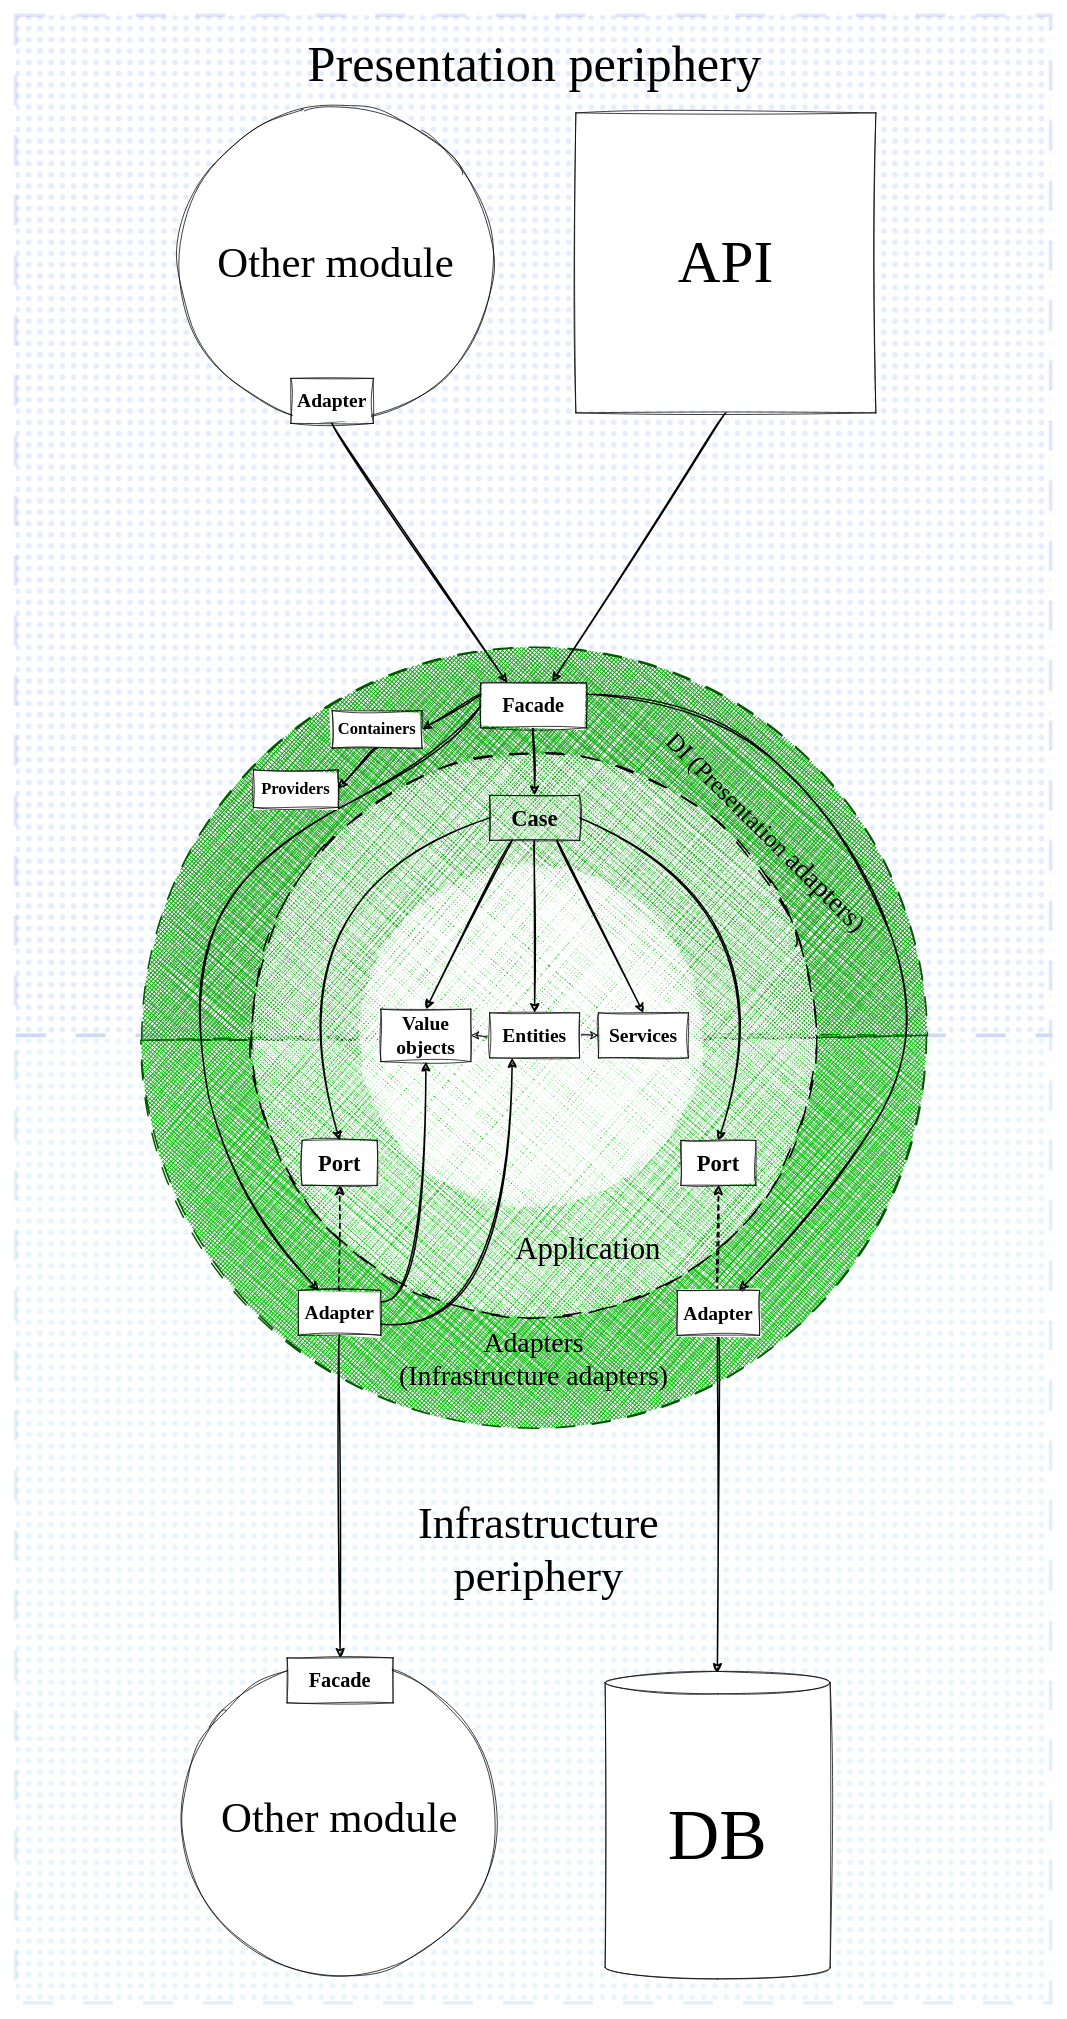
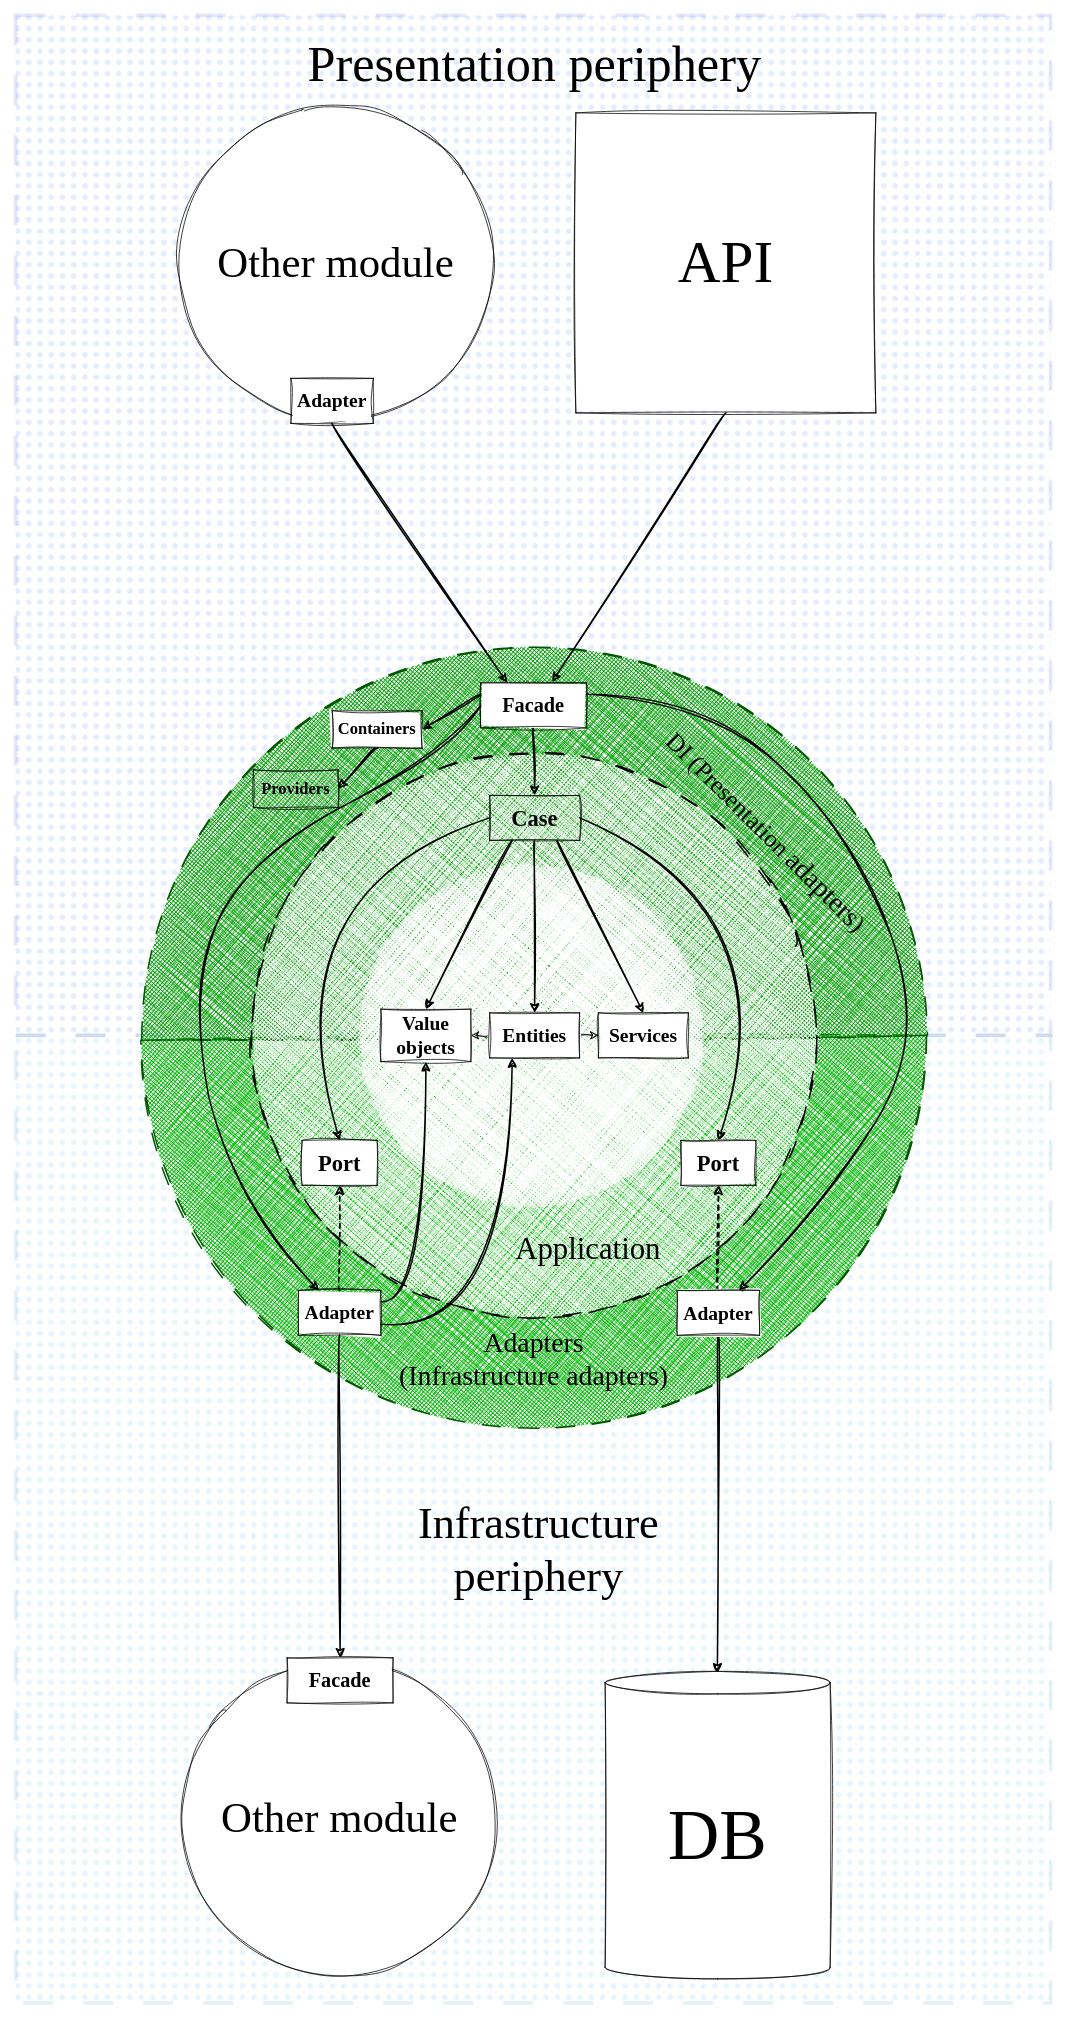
node "Providers": fillcolor #ffffff -> #d5e8d4
